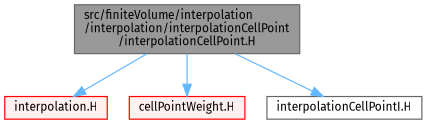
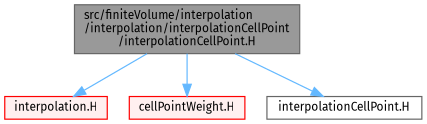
node "interpolationCellPointI.H": label "interpolationCellPointI.H" -> "interpolationCellPoint.H"
